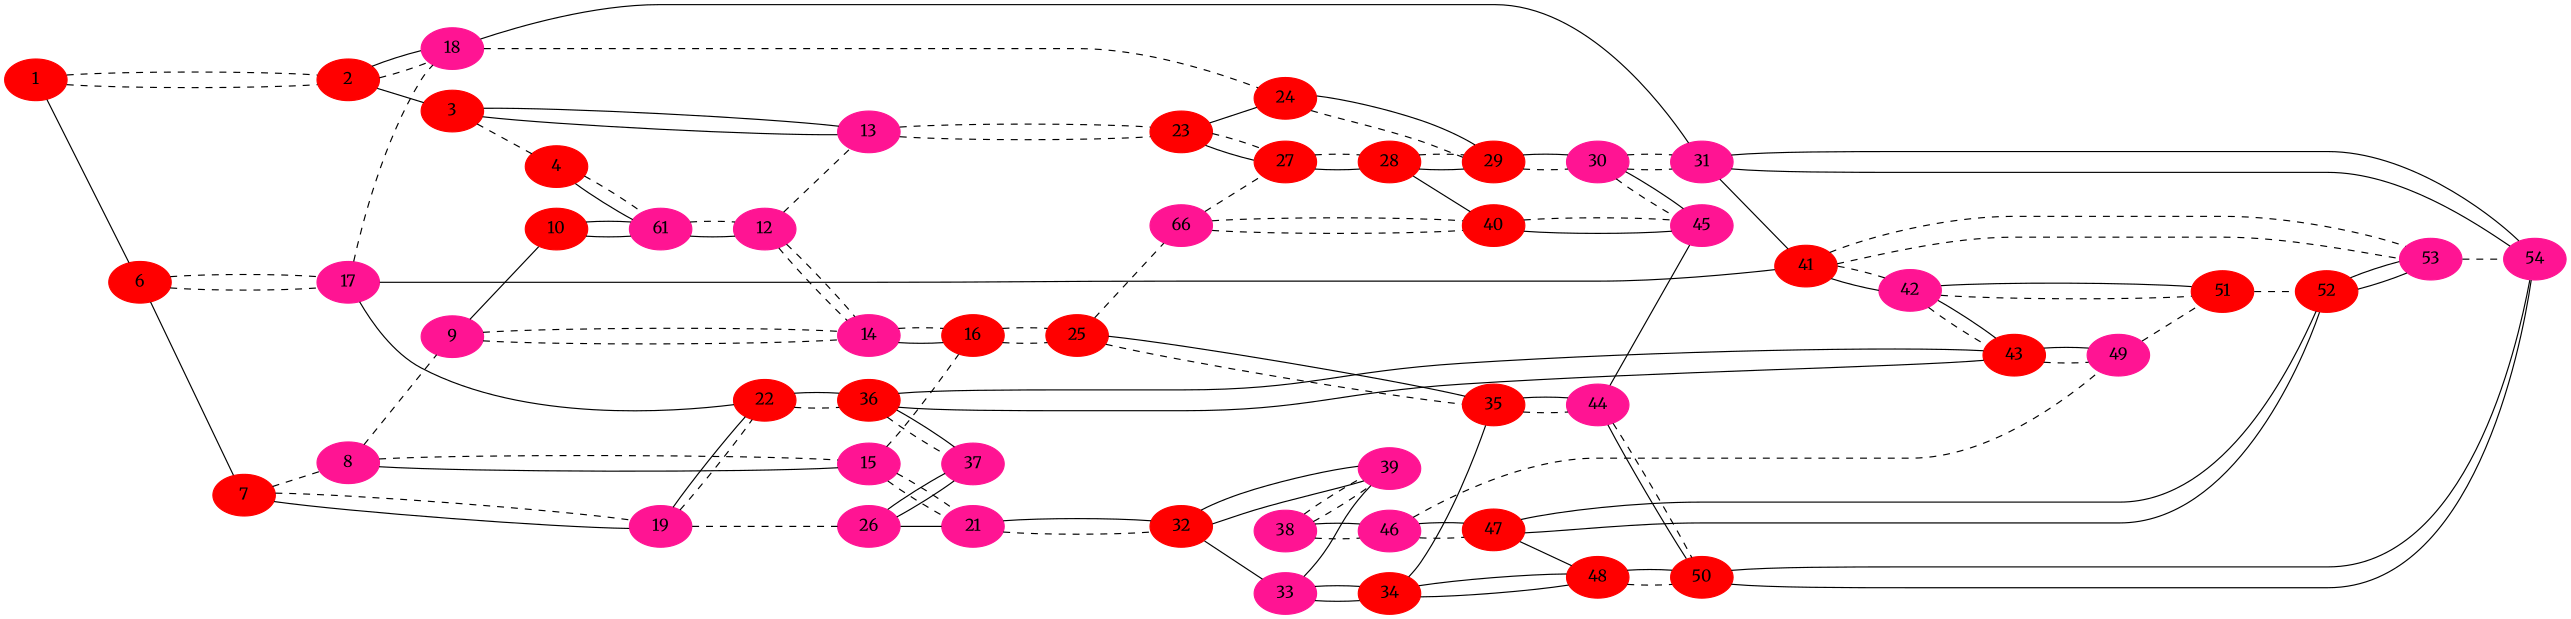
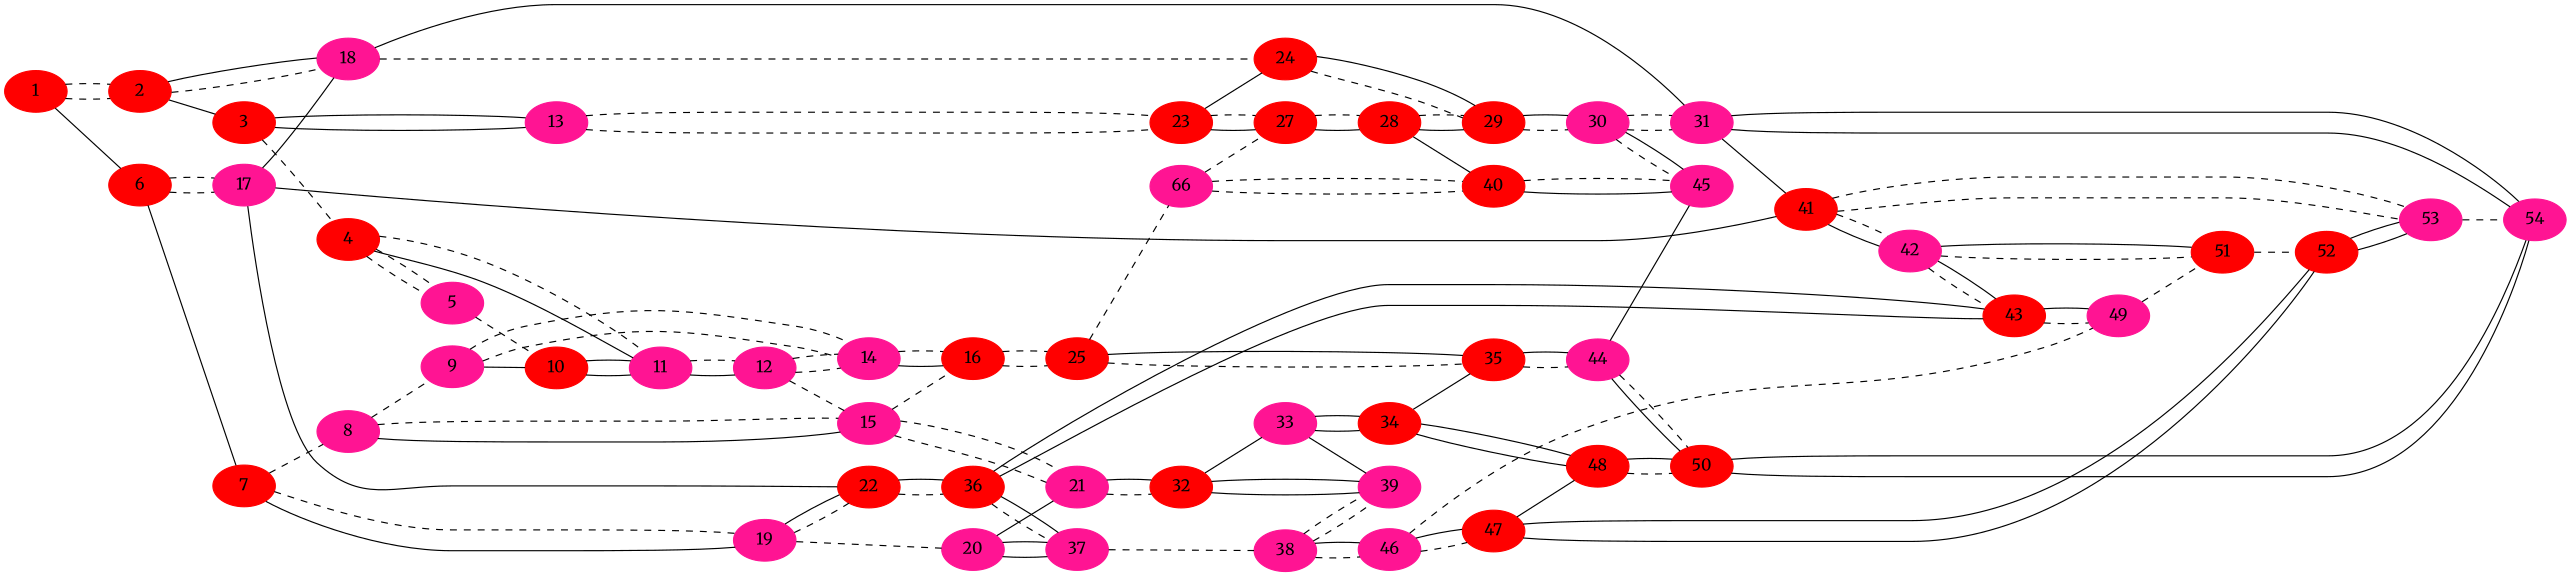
edge "18" -- "17": style dashed -> solid
edge "13" -- "12": now "15" -- "12"
node "61": label "61" -> "11"
node "5": added
node "26": label "26" -> "20"
edge "37" -- "38": added
